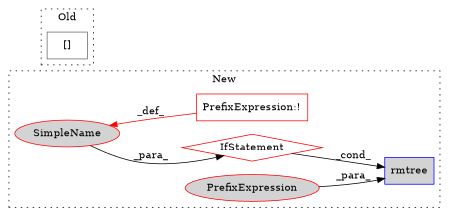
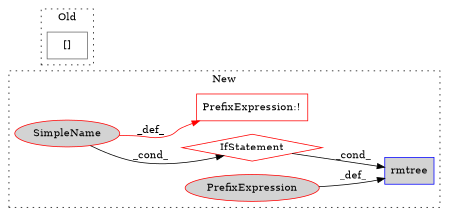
edge "PrefixExpression:!" -> "SimpleName": reversed
edge "SimpleName" -> "IfStatement": label "_para_" -> "_cond_"
edge "PrefixExpression" -> "rmtree": label "_para_" -> "_def_"
